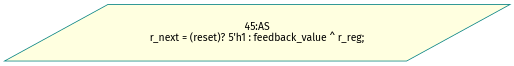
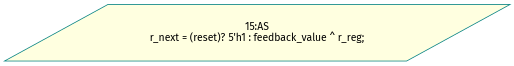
node "45:AS r_next = (reset)? 5'h1 : feedback_value ^ r_reg;": label "45:AS r_next = (reset)? 5'h1 : feedback_value ^ r_reg;" -> "15:AS r_next = (reset)? 5'h1 : feedback_value ^ r_reg;"
